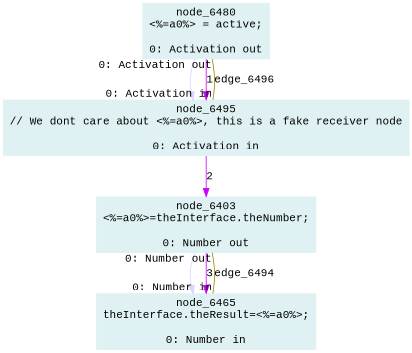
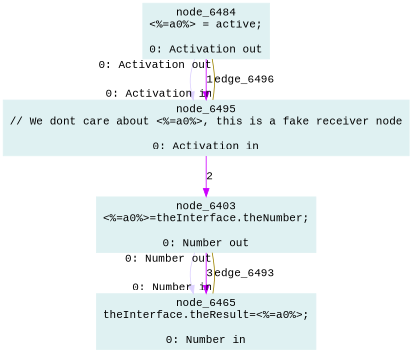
node "node_6480 <%=a0%> = active; 0: Activation out": label "node_6480 <%=a0%> = active; 0: Activation out" -> "node_6484 <%=a0%> = active; 0: Activation out"
edge "node_6403 <%=a0%>=theInterface.theNumber; 0: Number out" -- "node_6465 theInterface.theResult=<%=a0%>; 0: Number in": label "edge_6494" -> "edge_6493"
